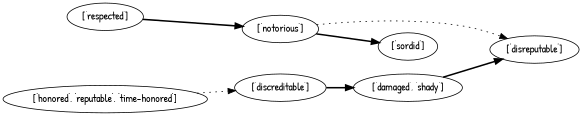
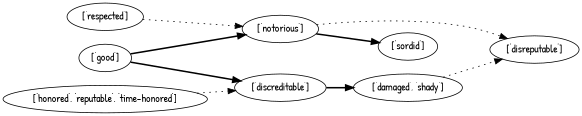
edge "['respected']" -> "['notorious']": style bold -> dotted
node "['good']": added
edge "['damaged', 'shady']" -> "['disreputable']": style bold -> dotted
